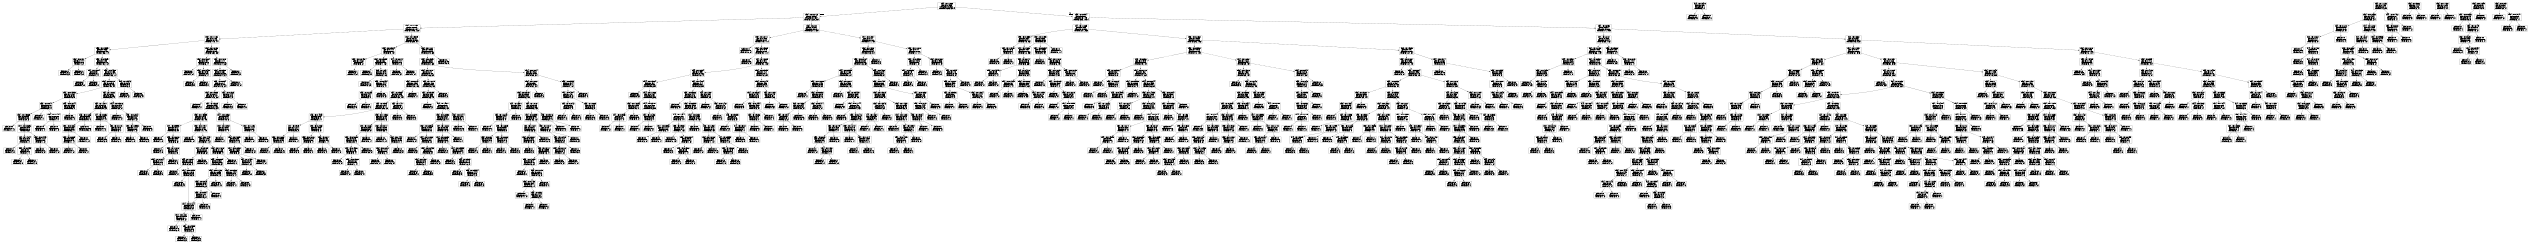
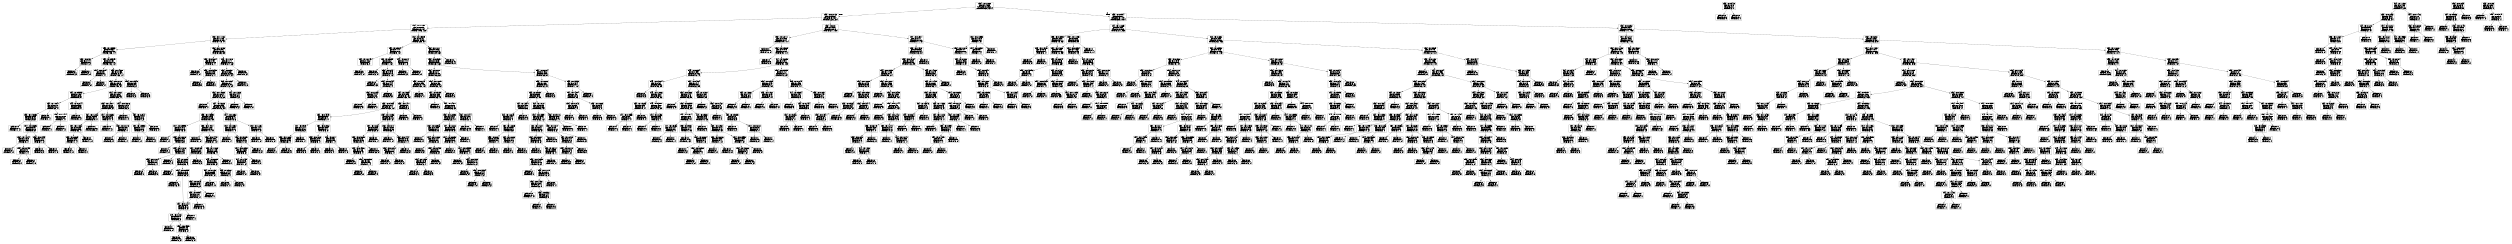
edge "X[0] <= -1.1618 gini = 0.477 samples = 28 value = [11, 17]" -> "X[2] <= -2.2558 gini = 0.1975 samples = 9 value = [1, 8]": reversed
node "X[0] <= 1.2589 gini = 0.2449 samples = 21 value = [3, 18]": added
